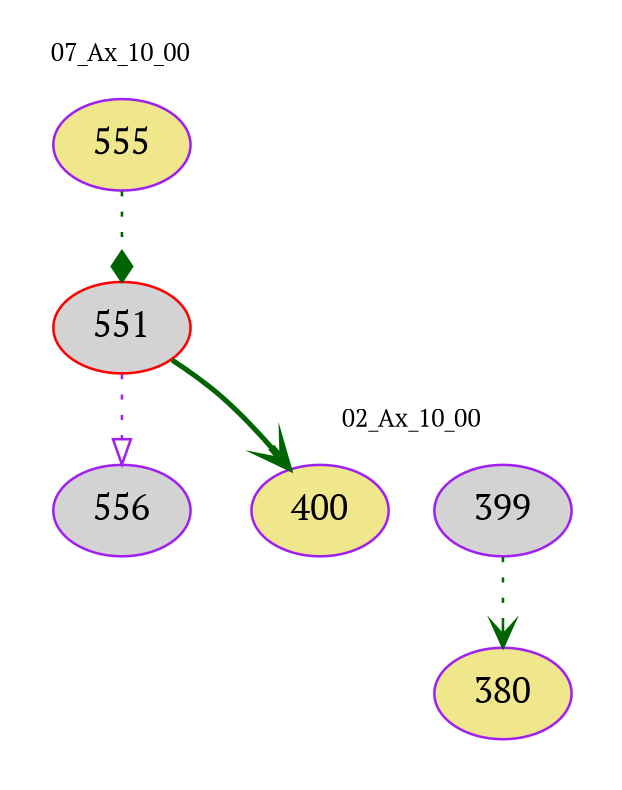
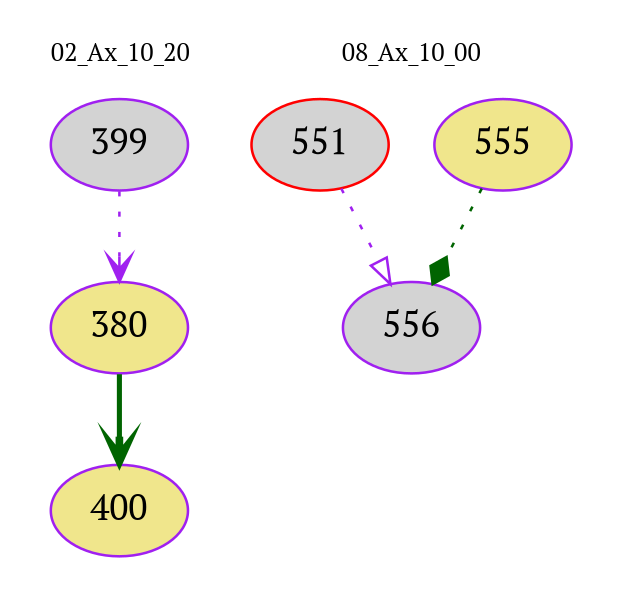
cluster "07_Ax_10_00": label "07_Ax_10_00" -> "08_Ax_10_00"
edge "555" -> "551": now "555" -> "556"
cluster "02_Ax_10_00": label "02_Ax_10_00" -> "02_Ax_10_20"
edge "551" -> "400": now "380" -> "400"
edge "399" -> "380": color darkgreen -> purple
